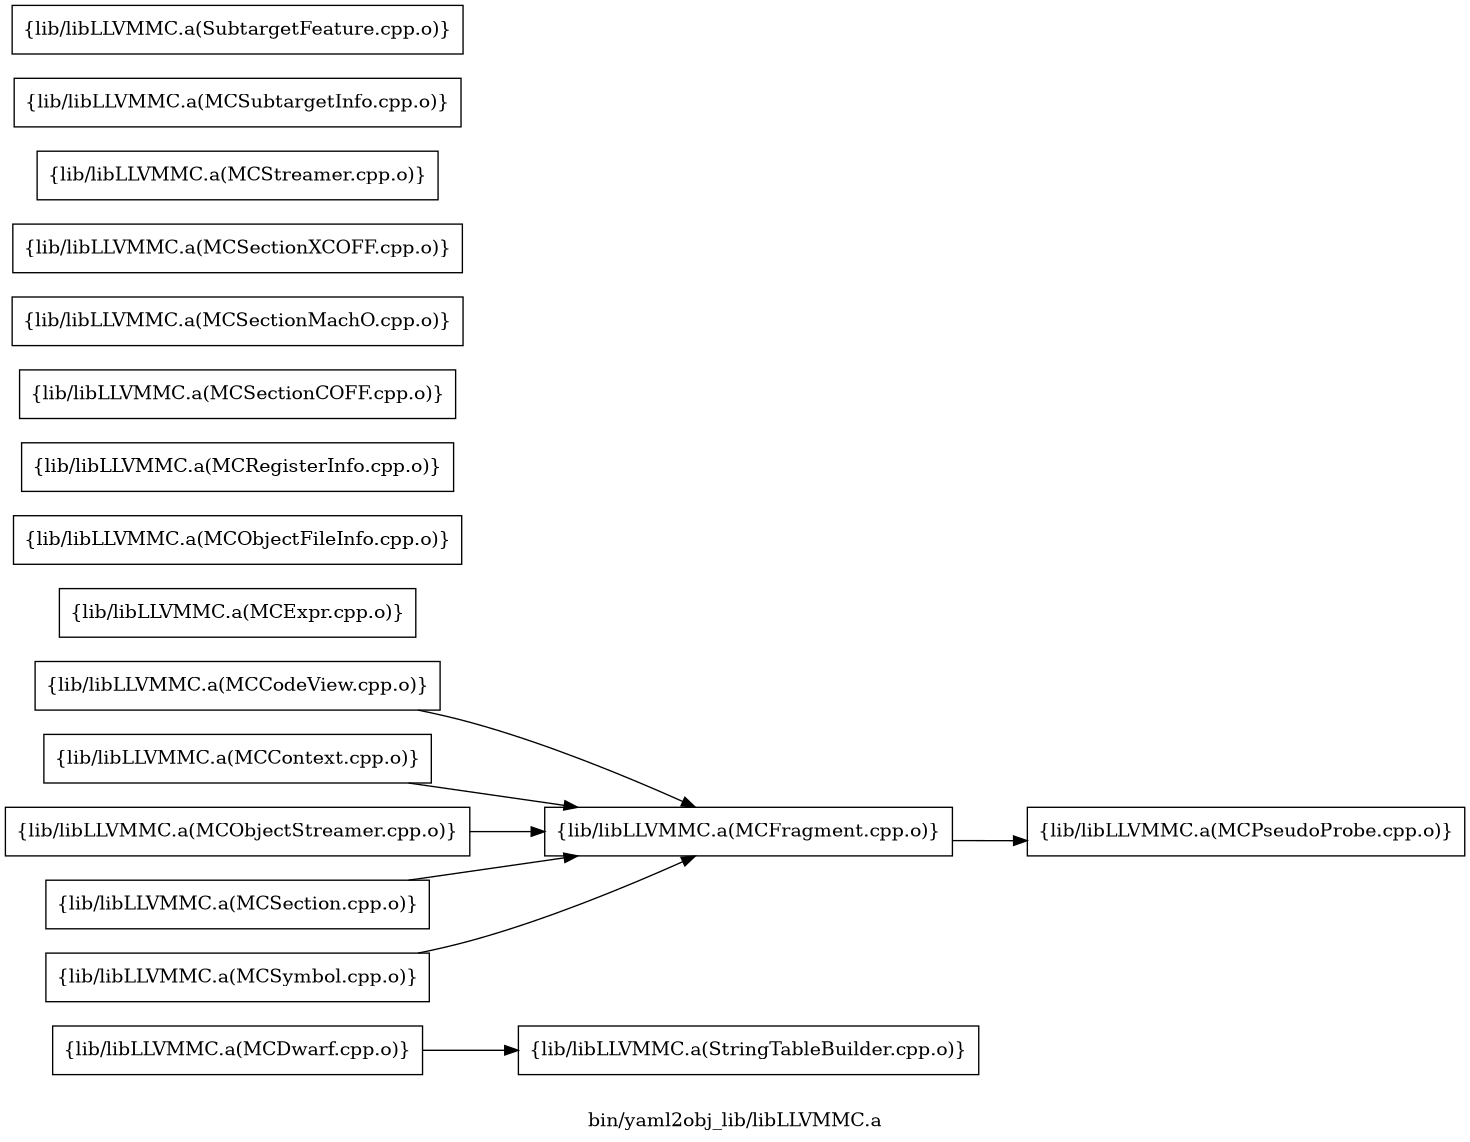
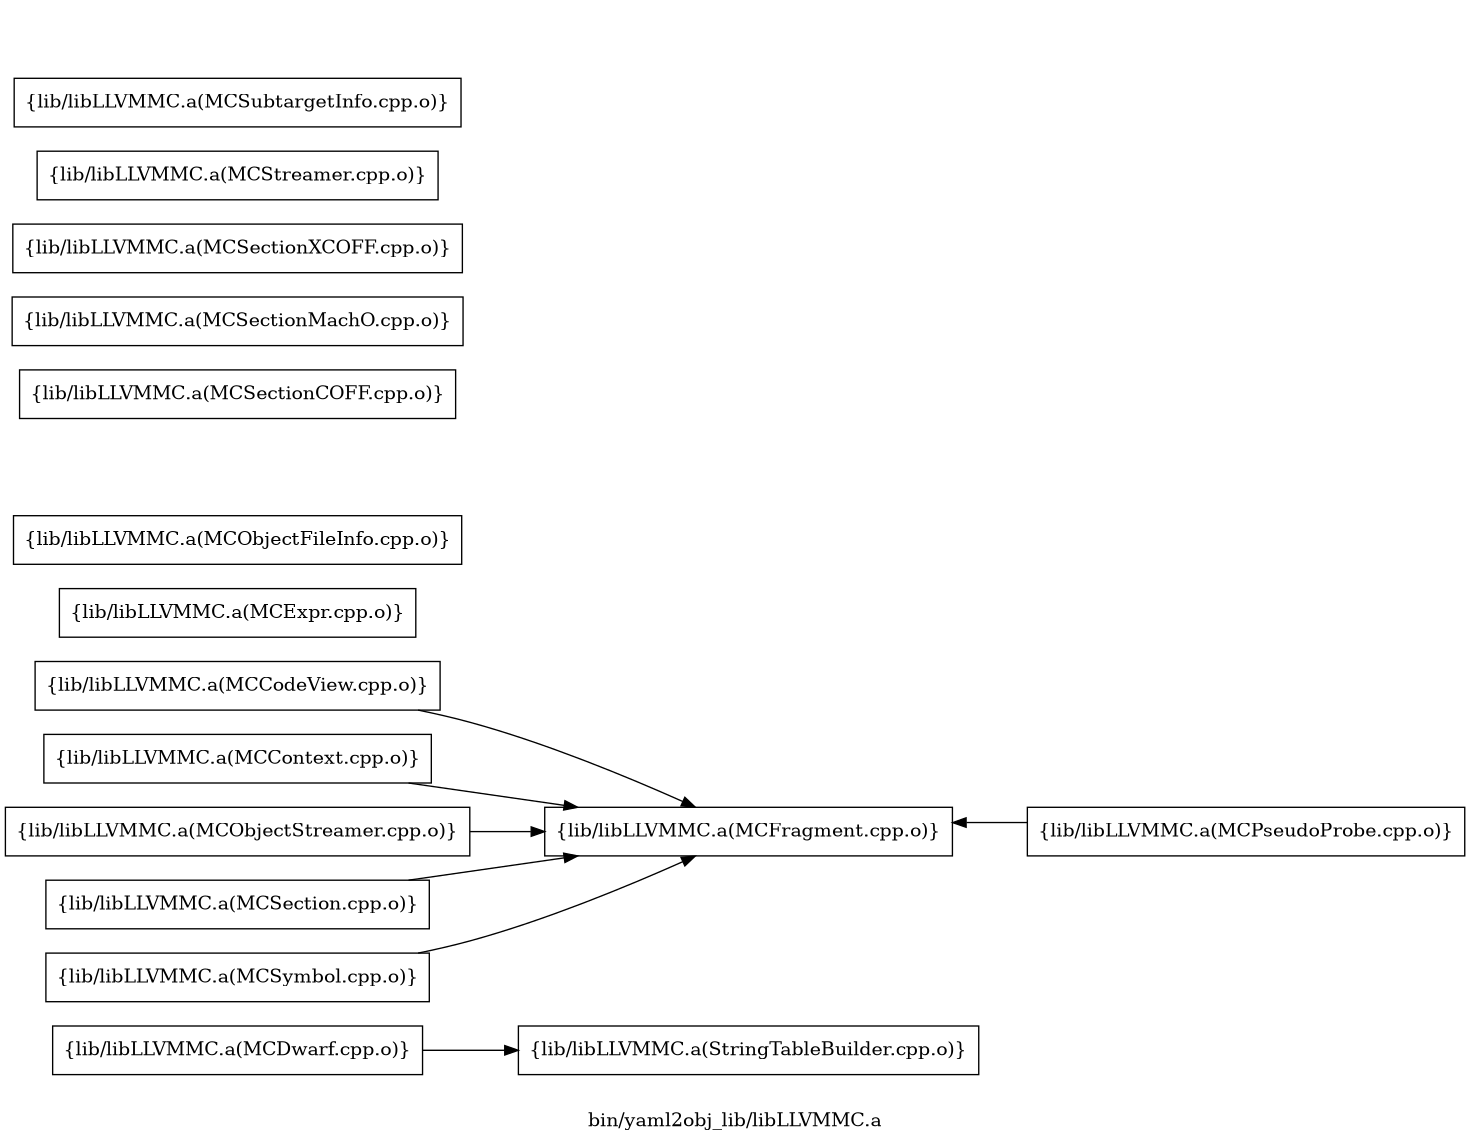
node "{lib/libLLVMMC.a(SubtargetFeature.cpp.o)}": removed
node "{lib/libLLVMMC.a(MCRegisterInfo.cpp.o)}": removed
edge "{lib/libLLVMMC.a(MCFragment.cpp.o)}" -> "{lib/libLLVMMC.a(MCPseudoProbe.cpp.o)}": reversed
